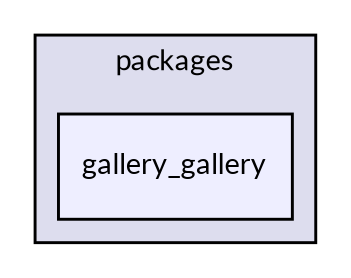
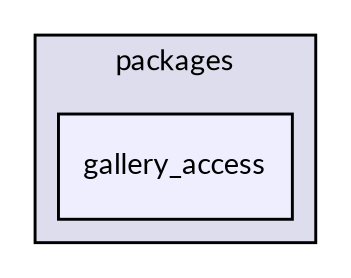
node "gallery_gallery": label "gallery_gallery" -> "gallery_access"
